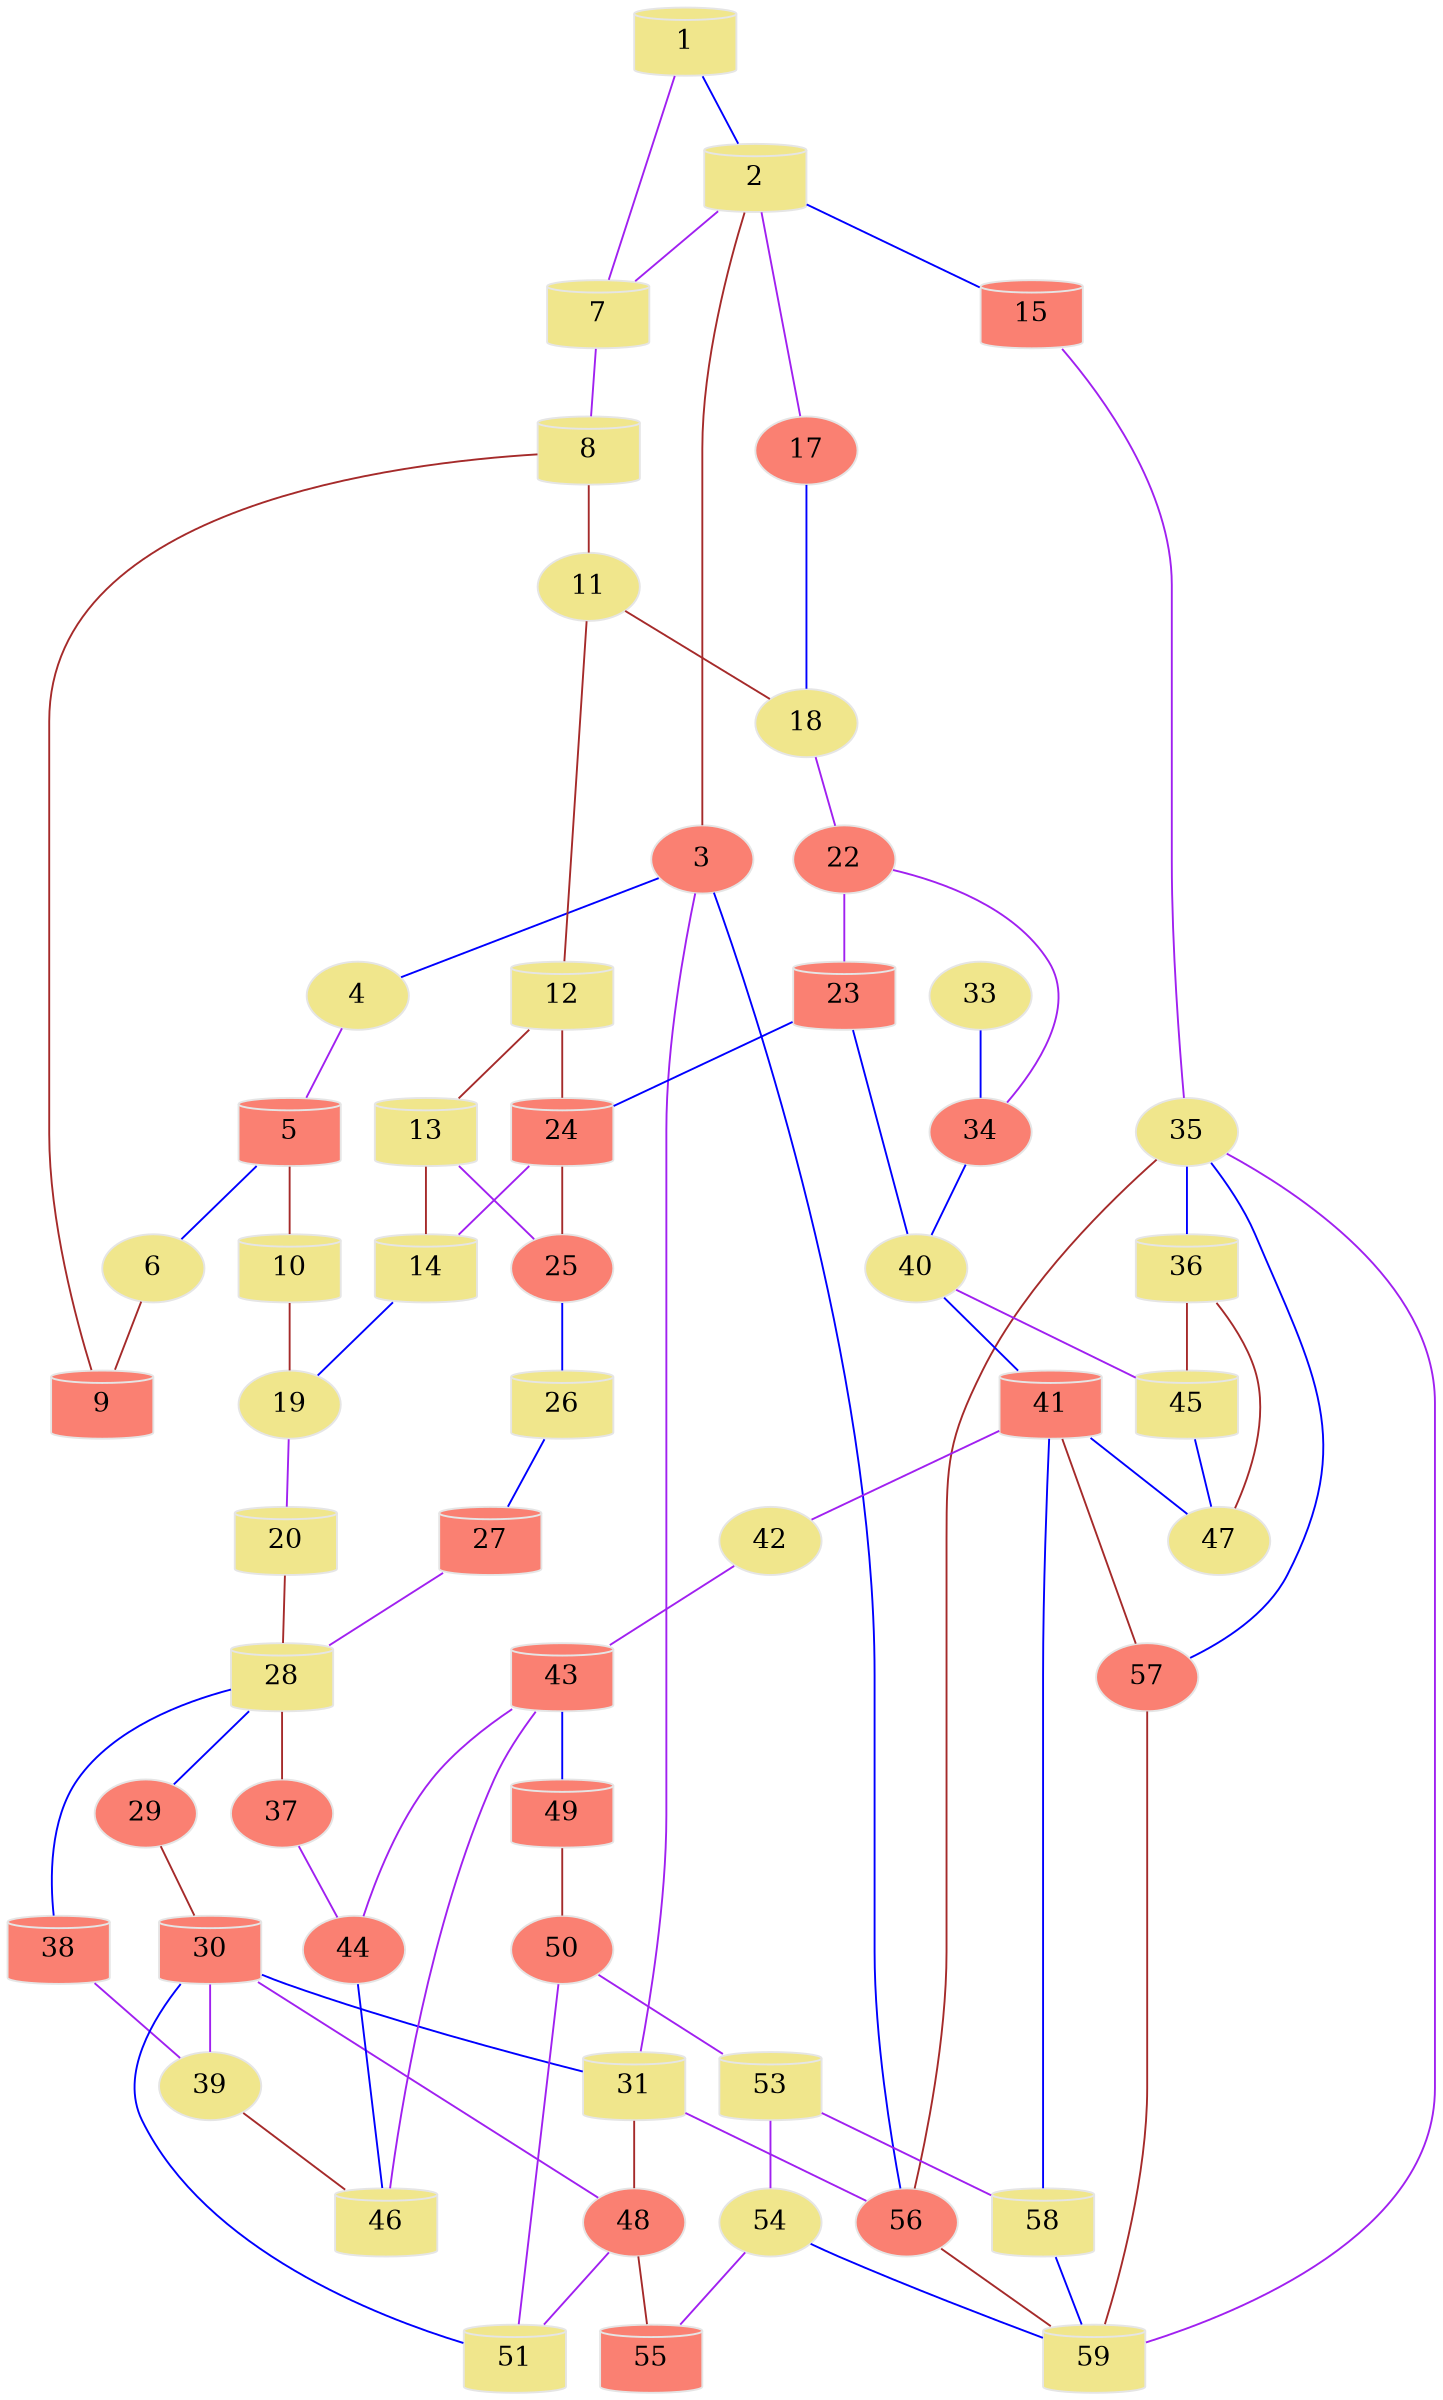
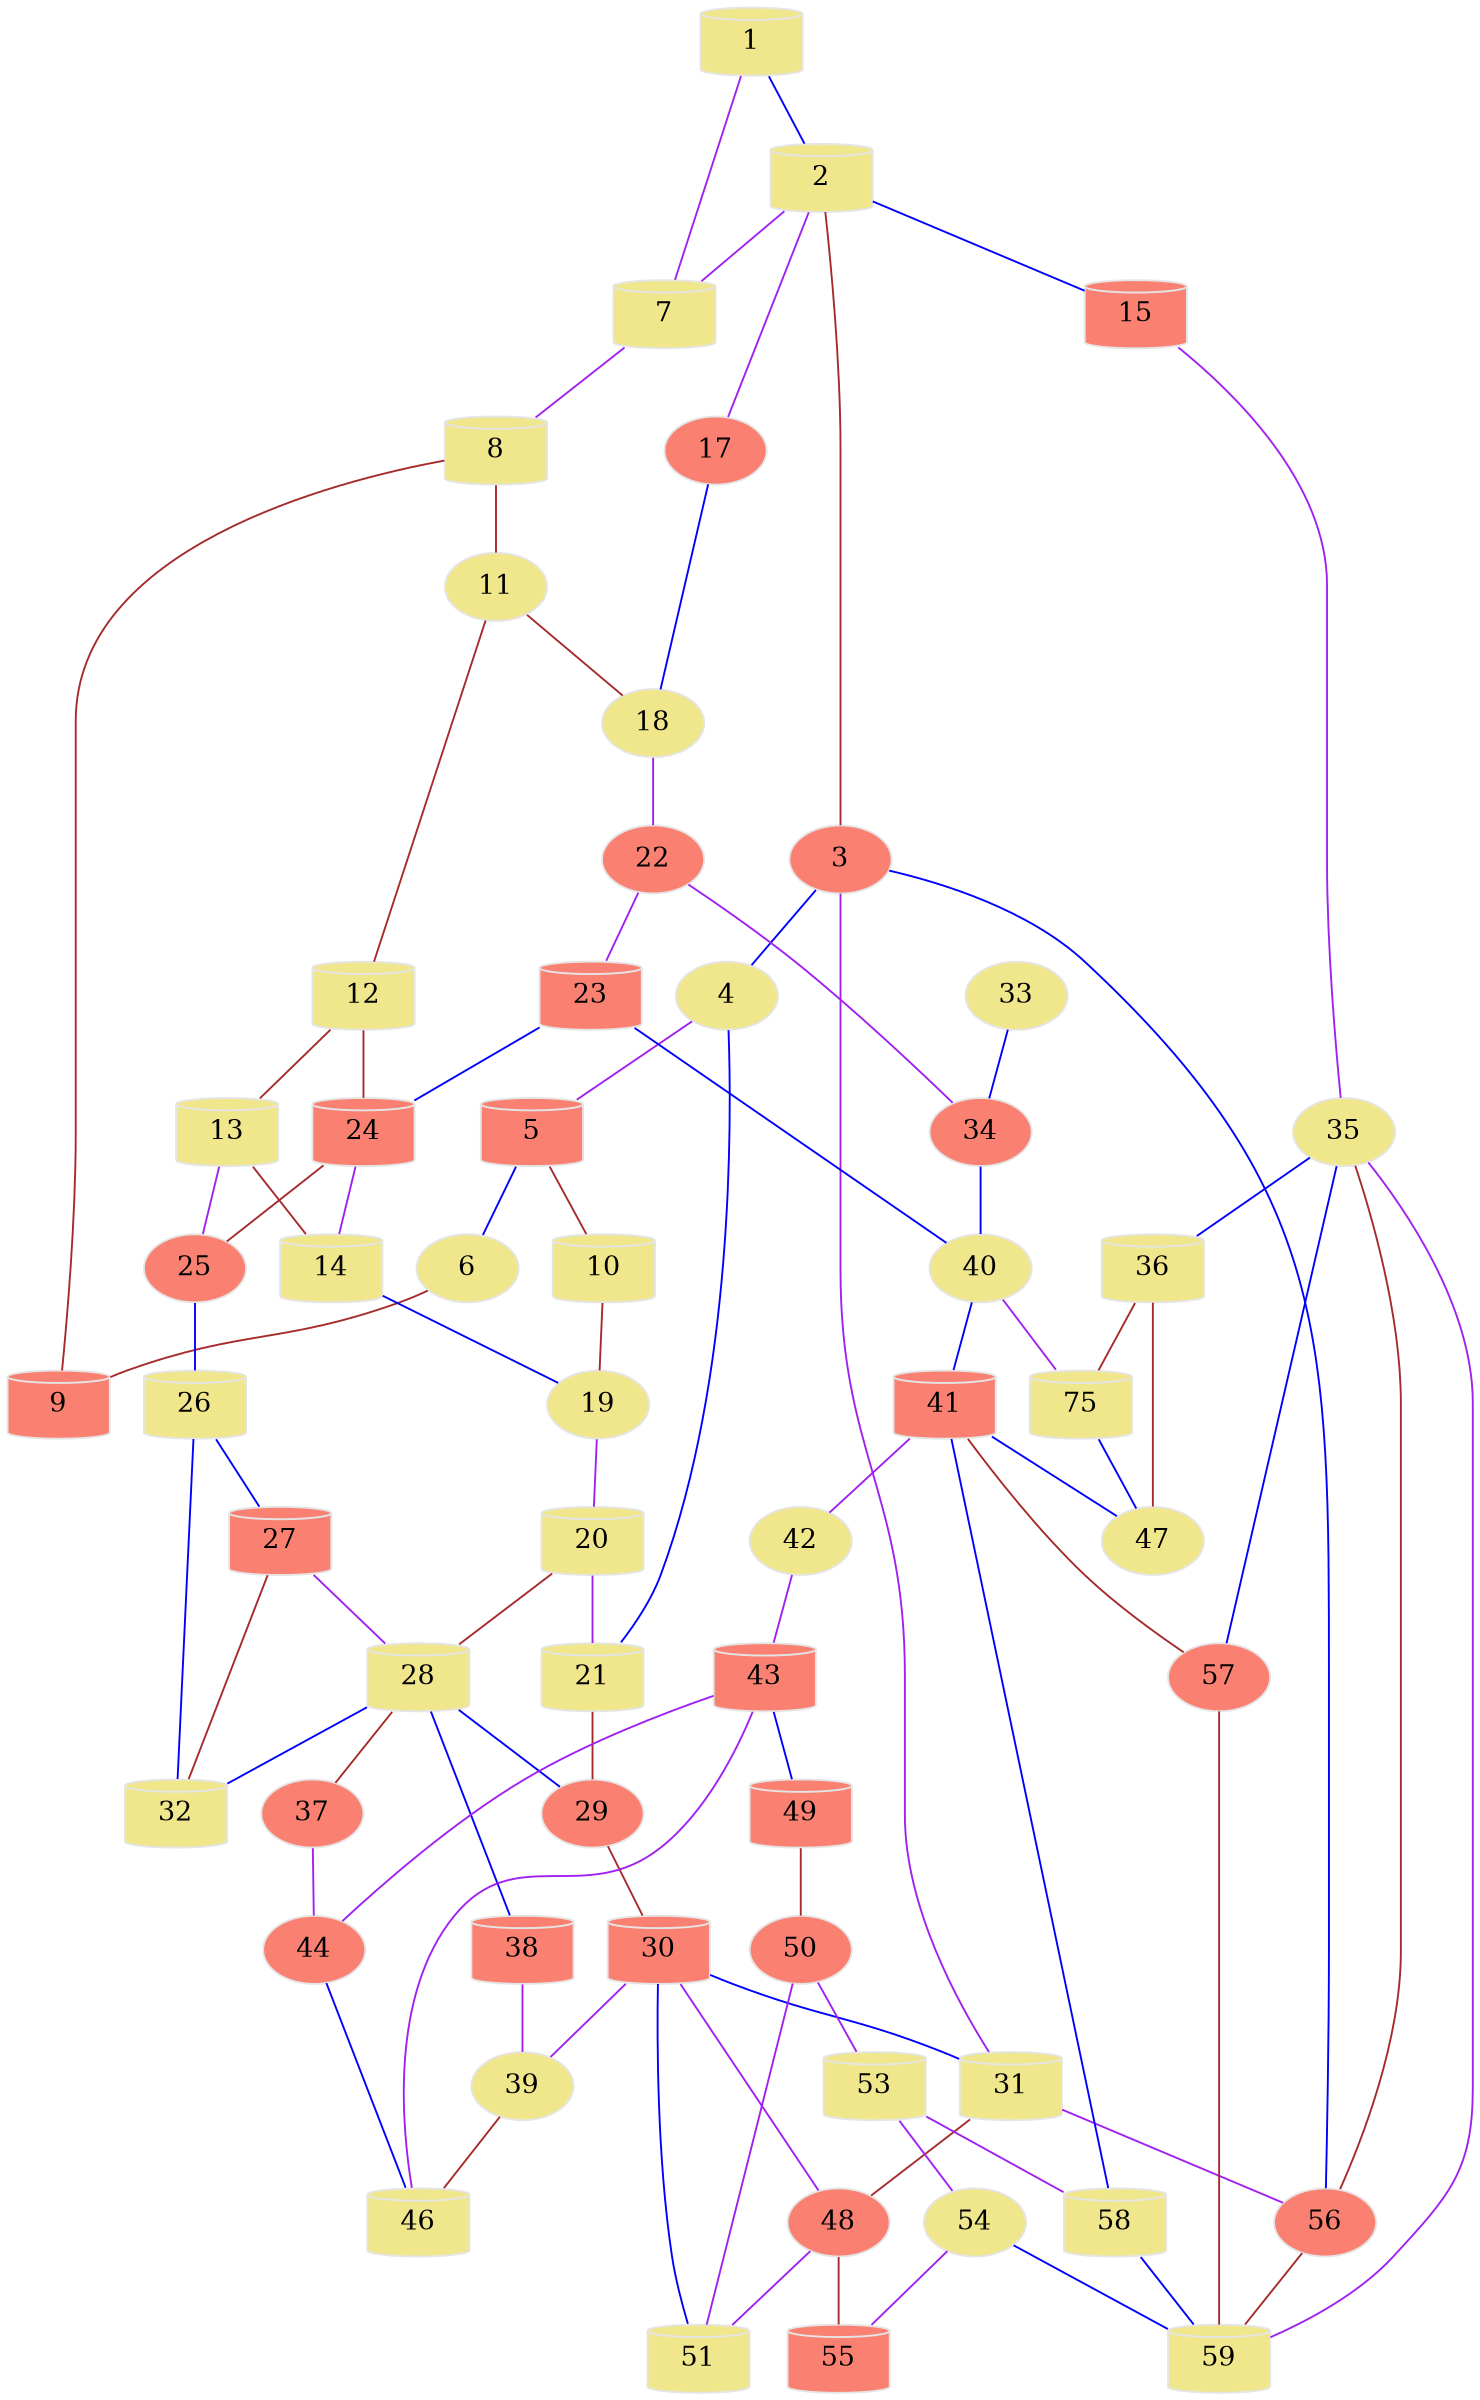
node "45": label "45" -> "75"
node "21": added
node "32": added
